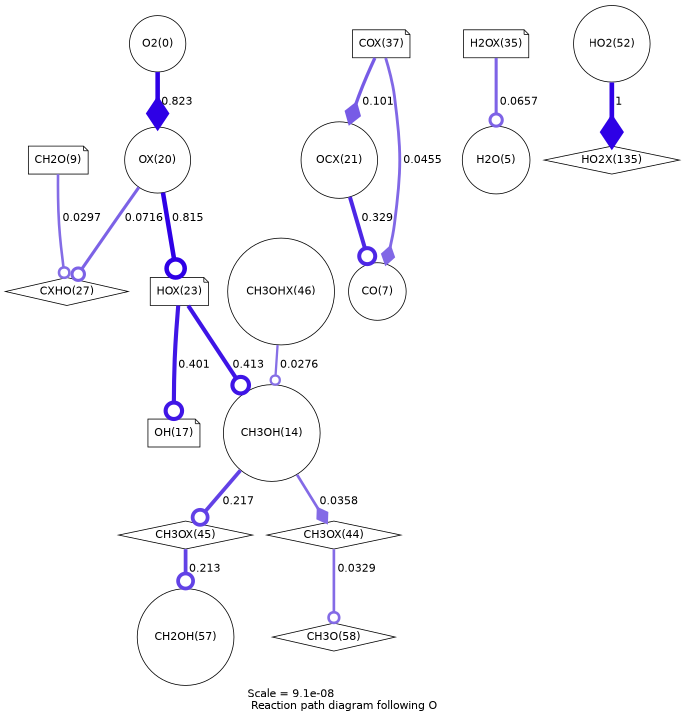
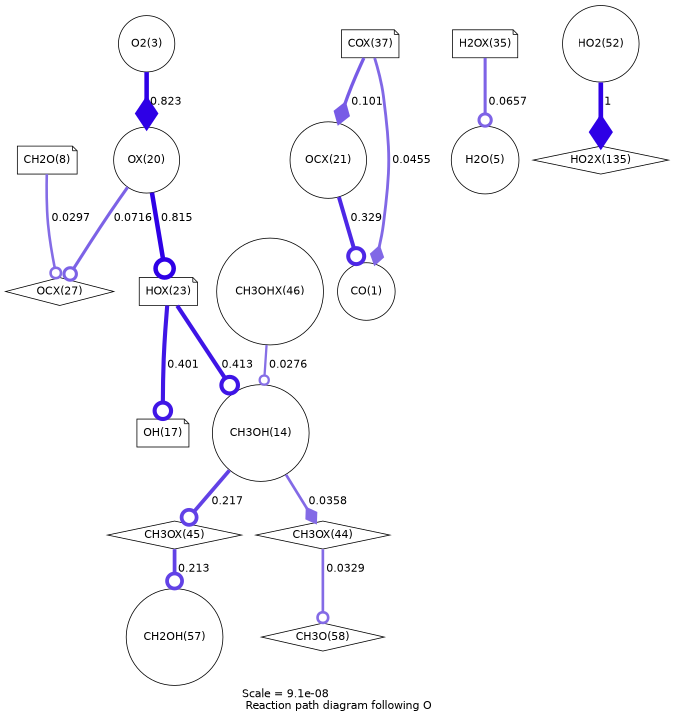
node "O2(0)": label "O2(0)" -> "O2(3)"
node "CH2O(9)": label "CH2O(9)" -> "CH2O(8)"
node "CXHO(27)": label "CXHO(27)" -> "OCX(27)"
node "CO(7)": label "CO(7)" -> "CO(1)"
